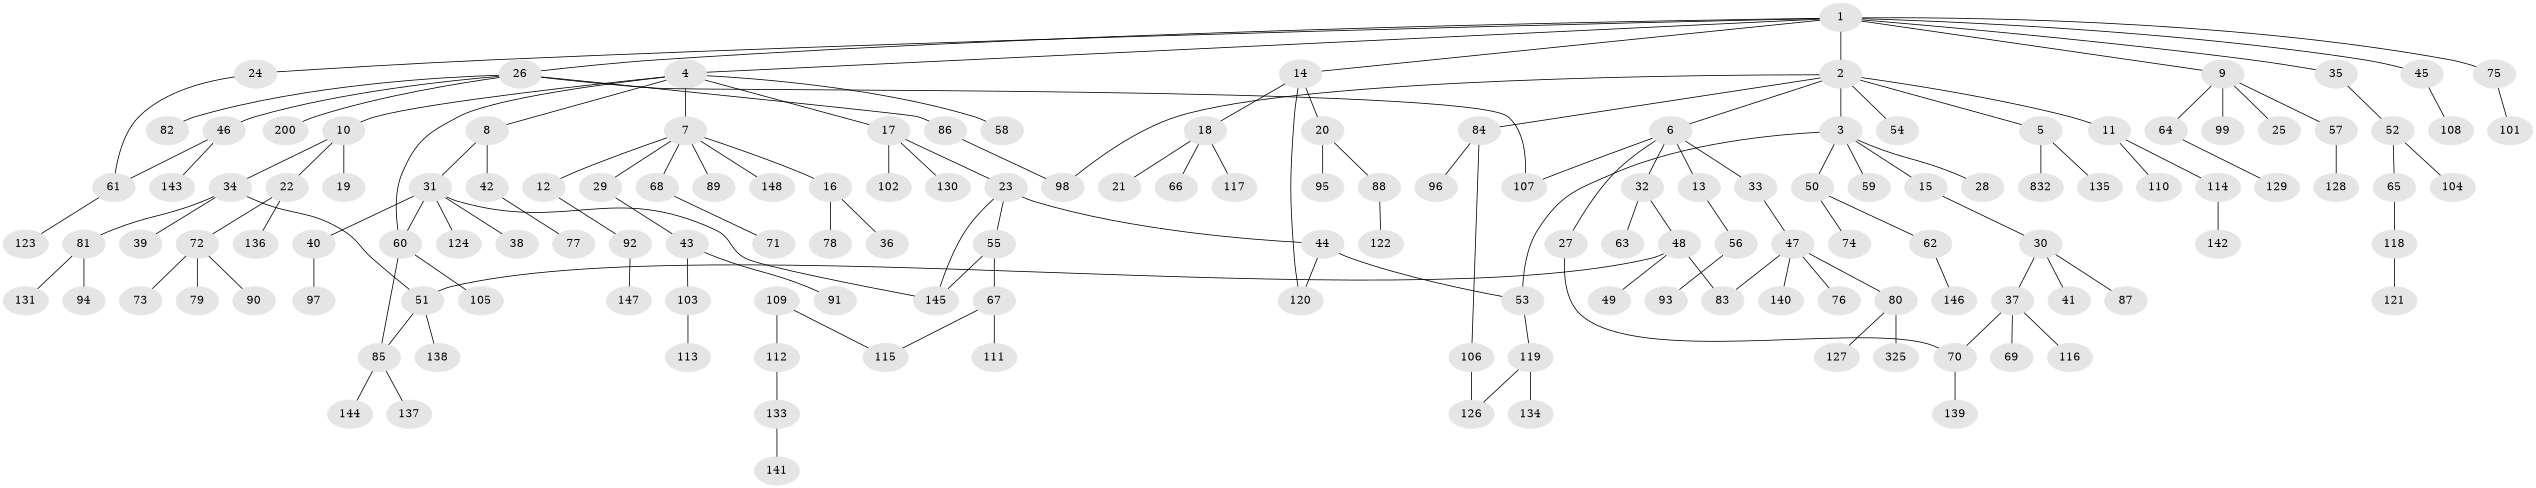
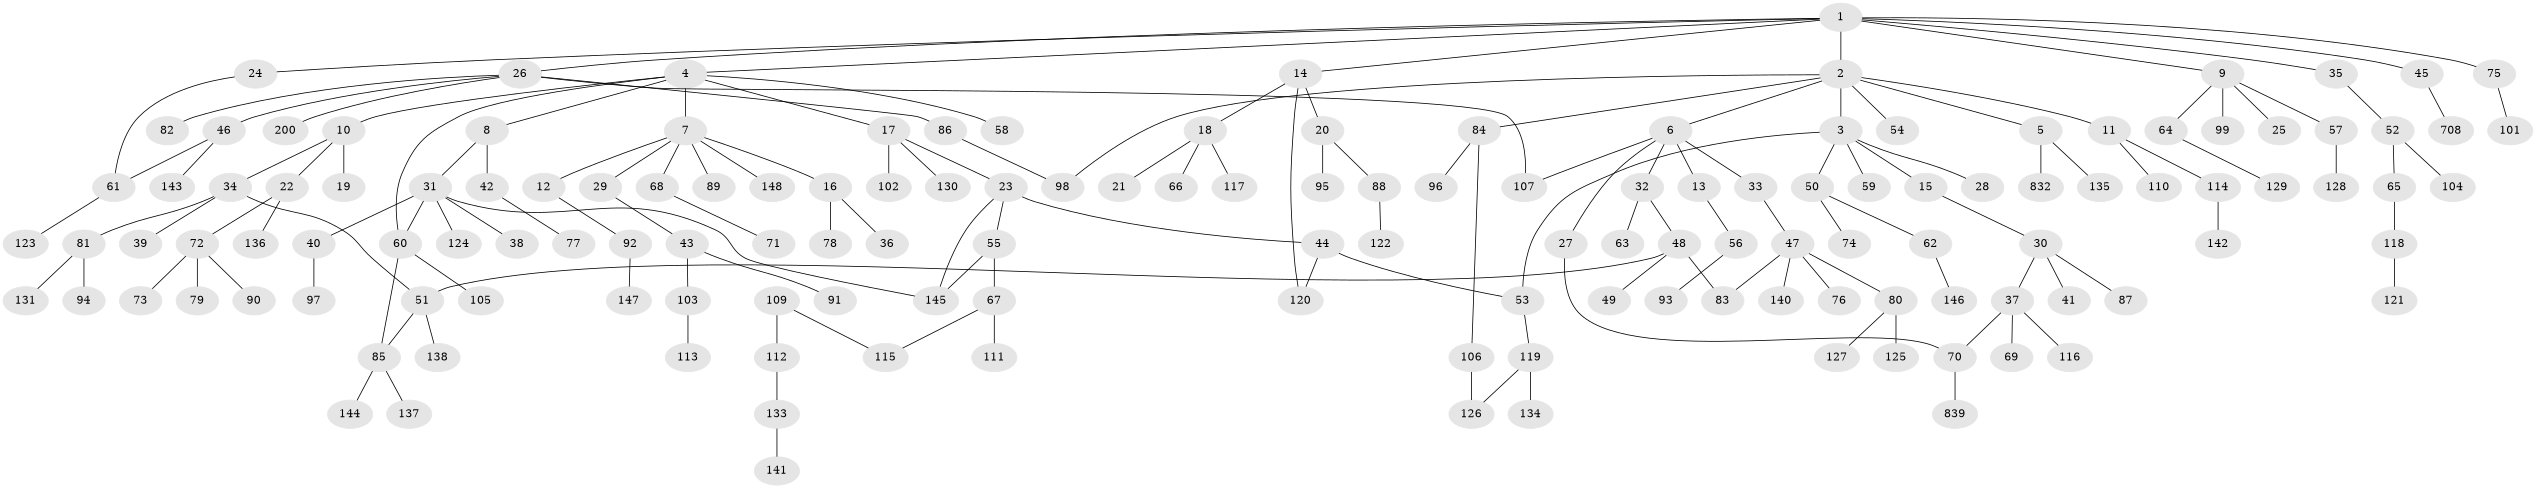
node "108": label "108" -> "708"
node "325": label "325" -> "125"
node "139": label "139" -> "839"
